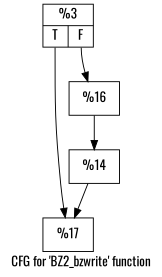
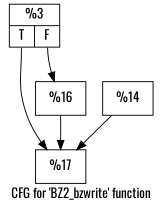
edge "%16" -> "%14": now "%16" -> "%17"
